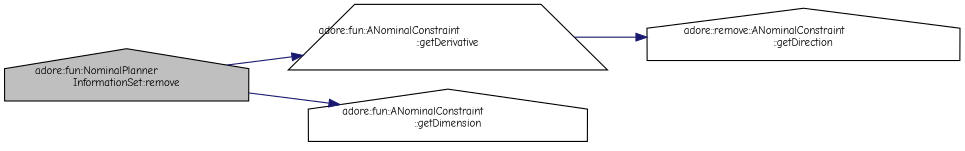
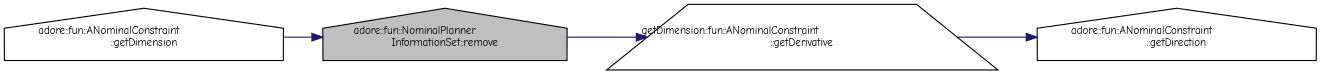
node "adore::fun::ANominalConstraint ::getDerivative": label "adore::fun::ANominalConstraint ::getDerivative" -> "getDimension::fun::ANominalConstraint ::getDerivative"
node "adore::remove::ANominalConstraint ::getDirection": label "adore::remove::ANominalConstraint ::getDirection" -> "adore::fun::ANominalConstraint ::getDirection"
edge "adore::fun::NominalPlanner InformationSet::remove" -> "adore::fun::ANominalConstraint ::getDimension": reversed
